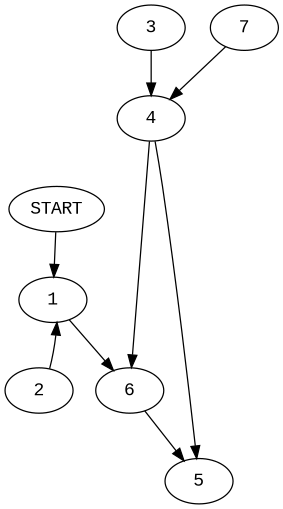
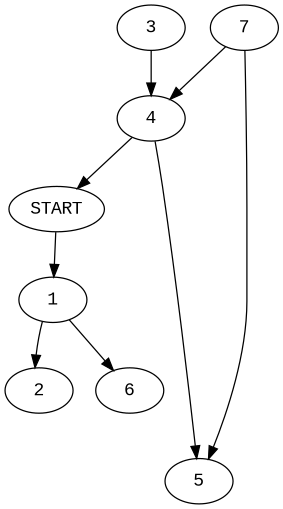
edge "4" -> "6": now "4" -> "START"
edge "2" -> "1": reversed
edge "6" -> "5": now "7" -> "5"
